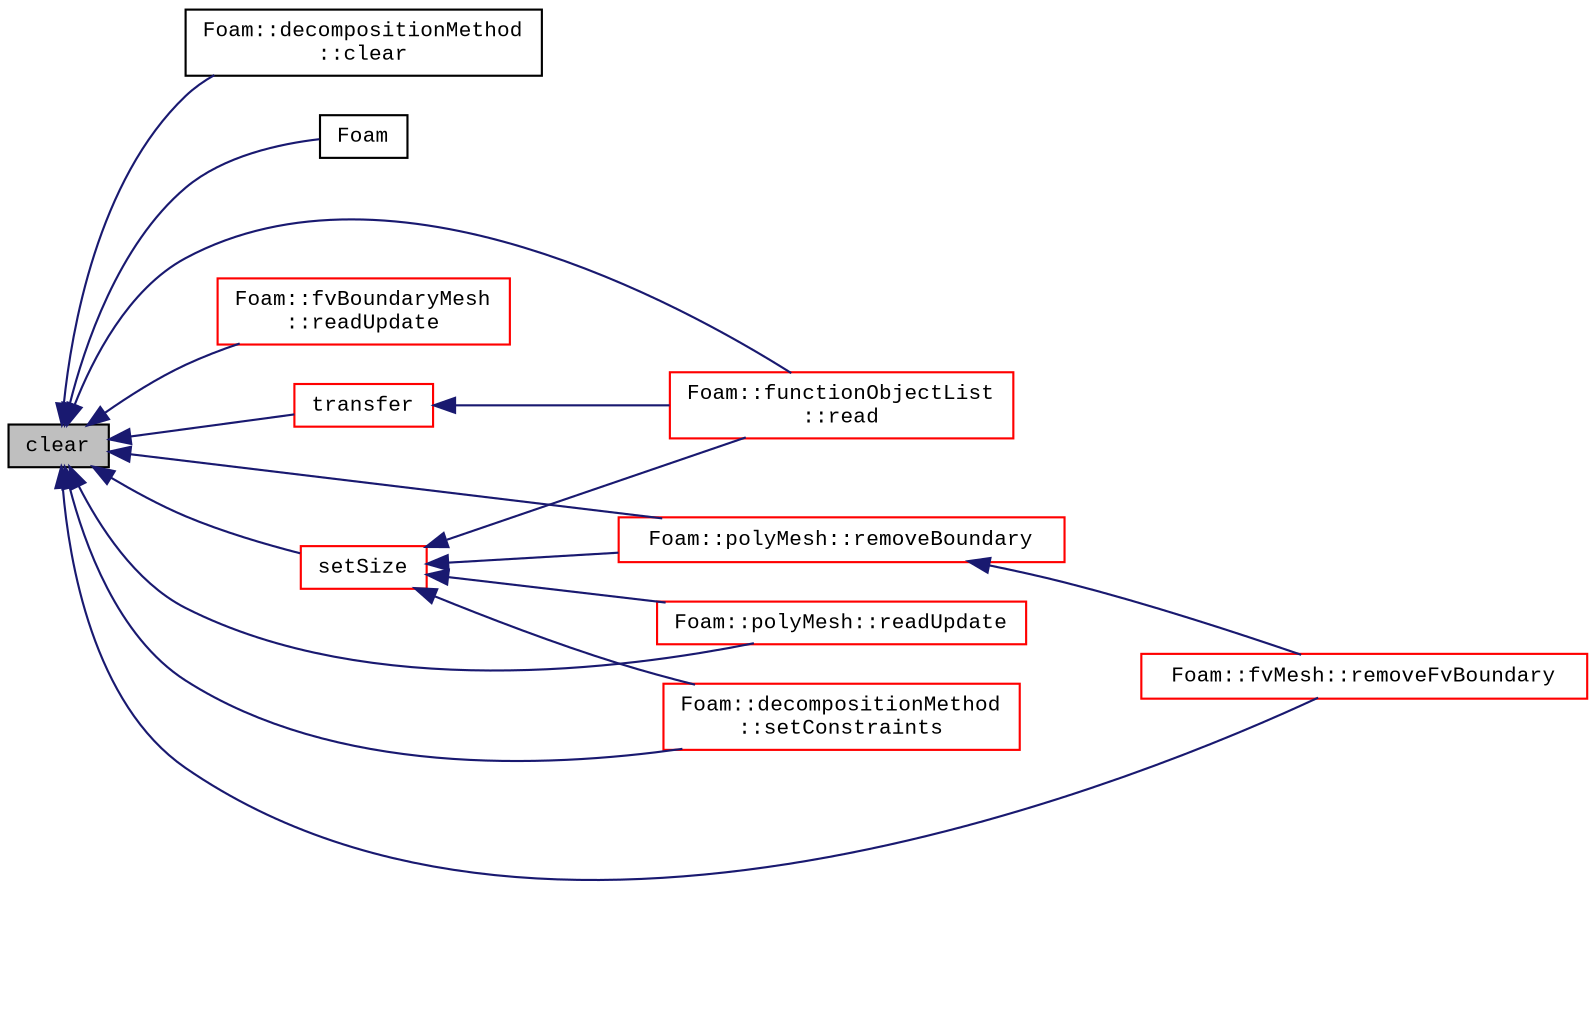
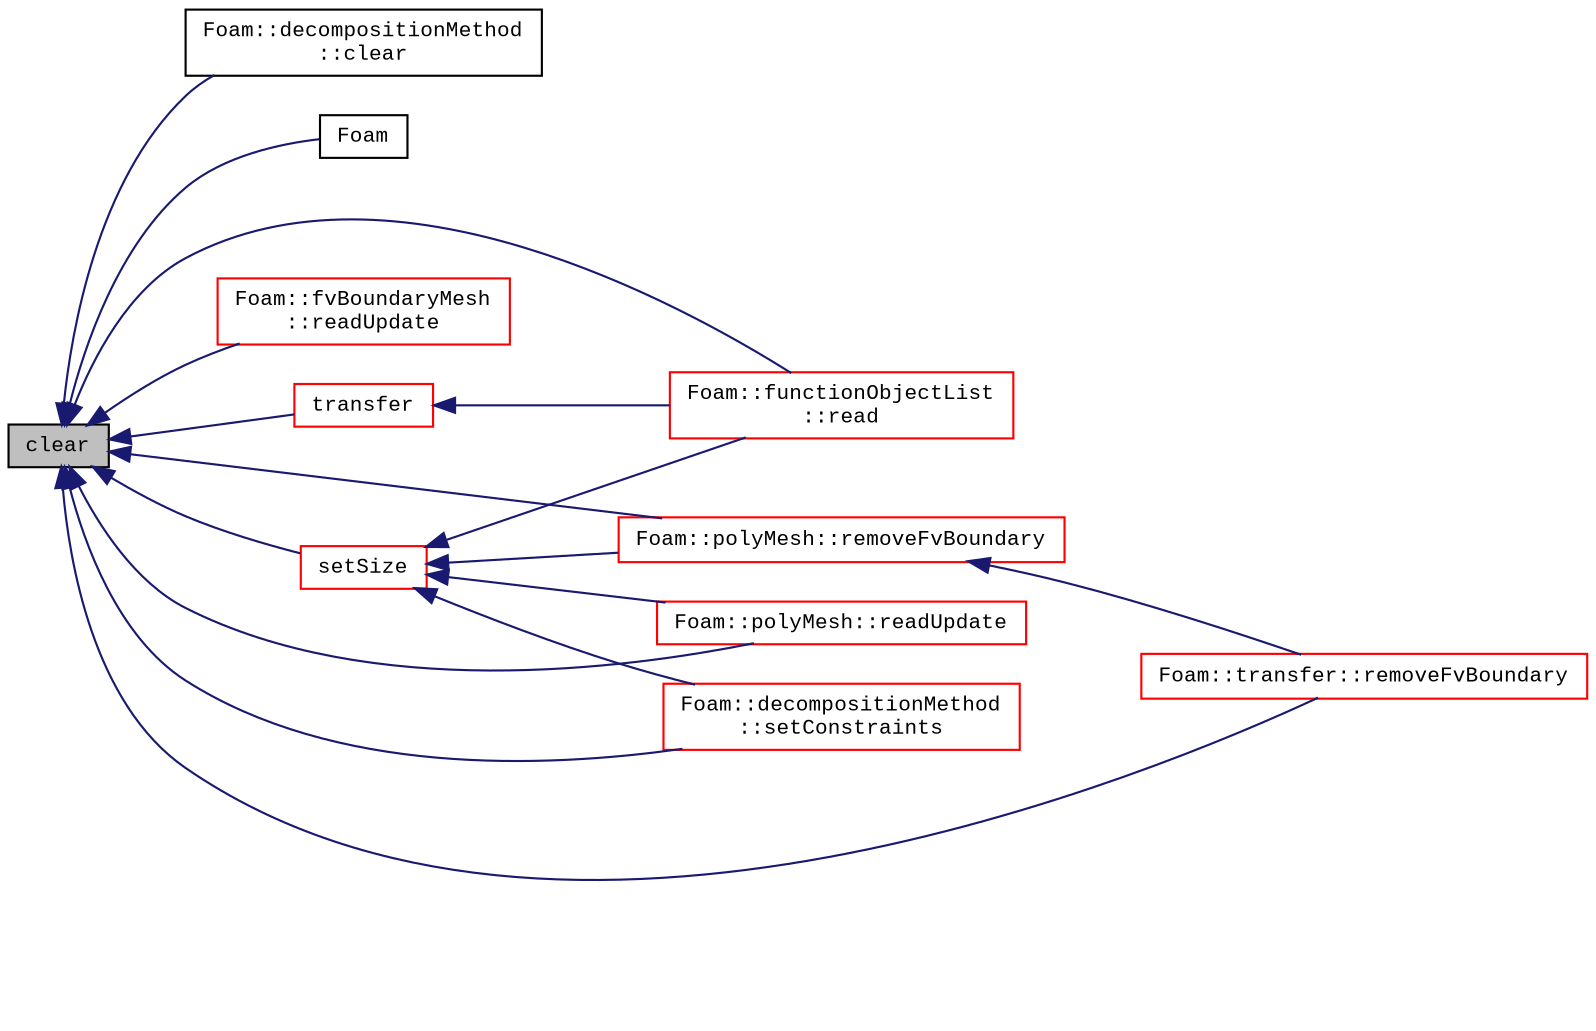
node "Foam::polyMesh::removeBoundary": label "Foam::polyMesh::removeBoundary" -> "Foam::polyMesh::removeFvBoundary"
node "Foam::fvMesh::removeFvBoundary": label "Foam::fvMesh::removeFvBoundary" -> "Foam::transfer::removeFvBoundary"
